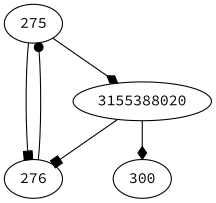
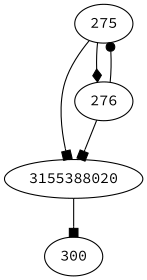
edge "275" -> "3155388020": arrowhead diamond -> box
edge "275" -> "276": arrowhead box -> diamond
edge "3155388020" -> "300": arrowhead diamond -> box
edge "3155388020" -> "276": reversed
